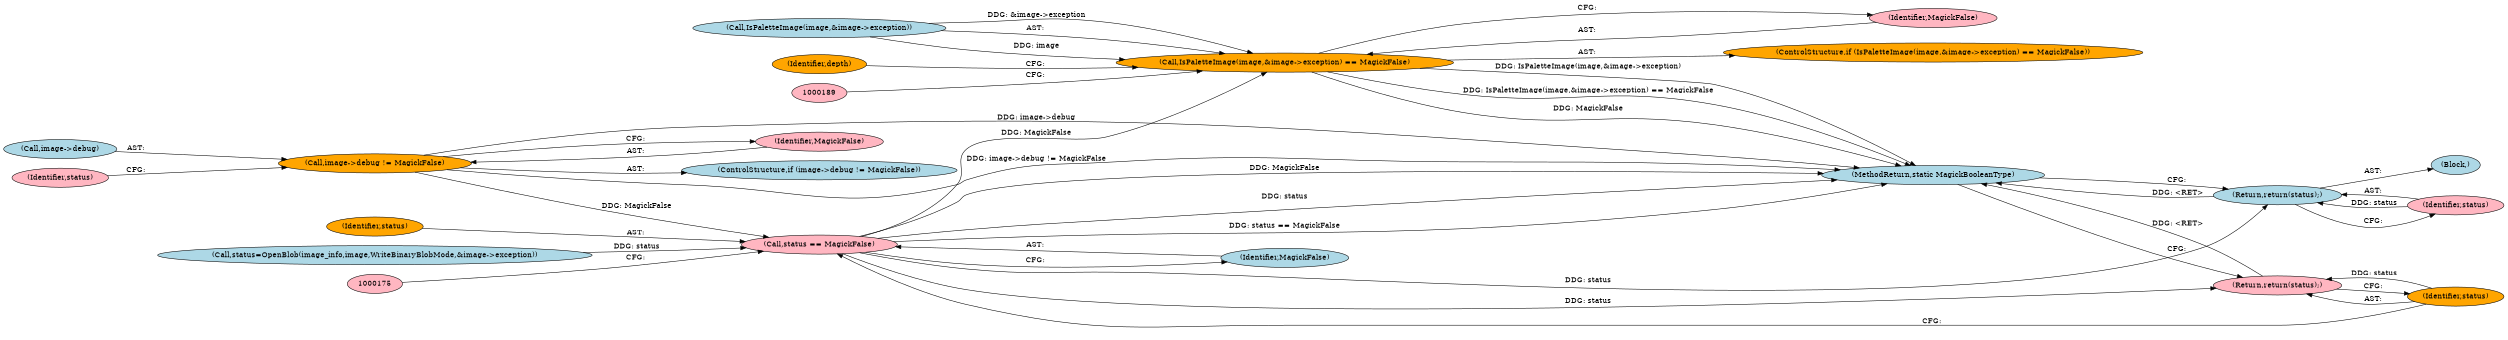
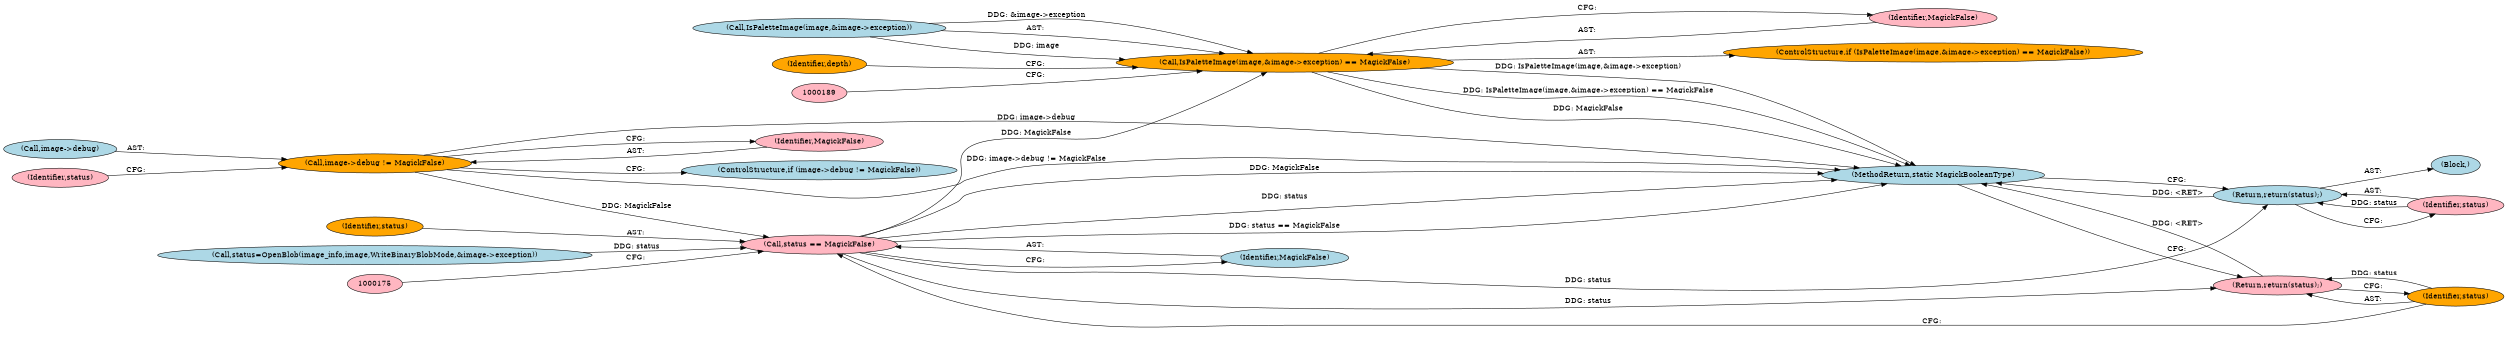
edge "(Call,image->debug != MagickFalse)" -> "(ControlStructure,if (image->debug != MagickFalse))": label "AST: " -> "CFG: "
